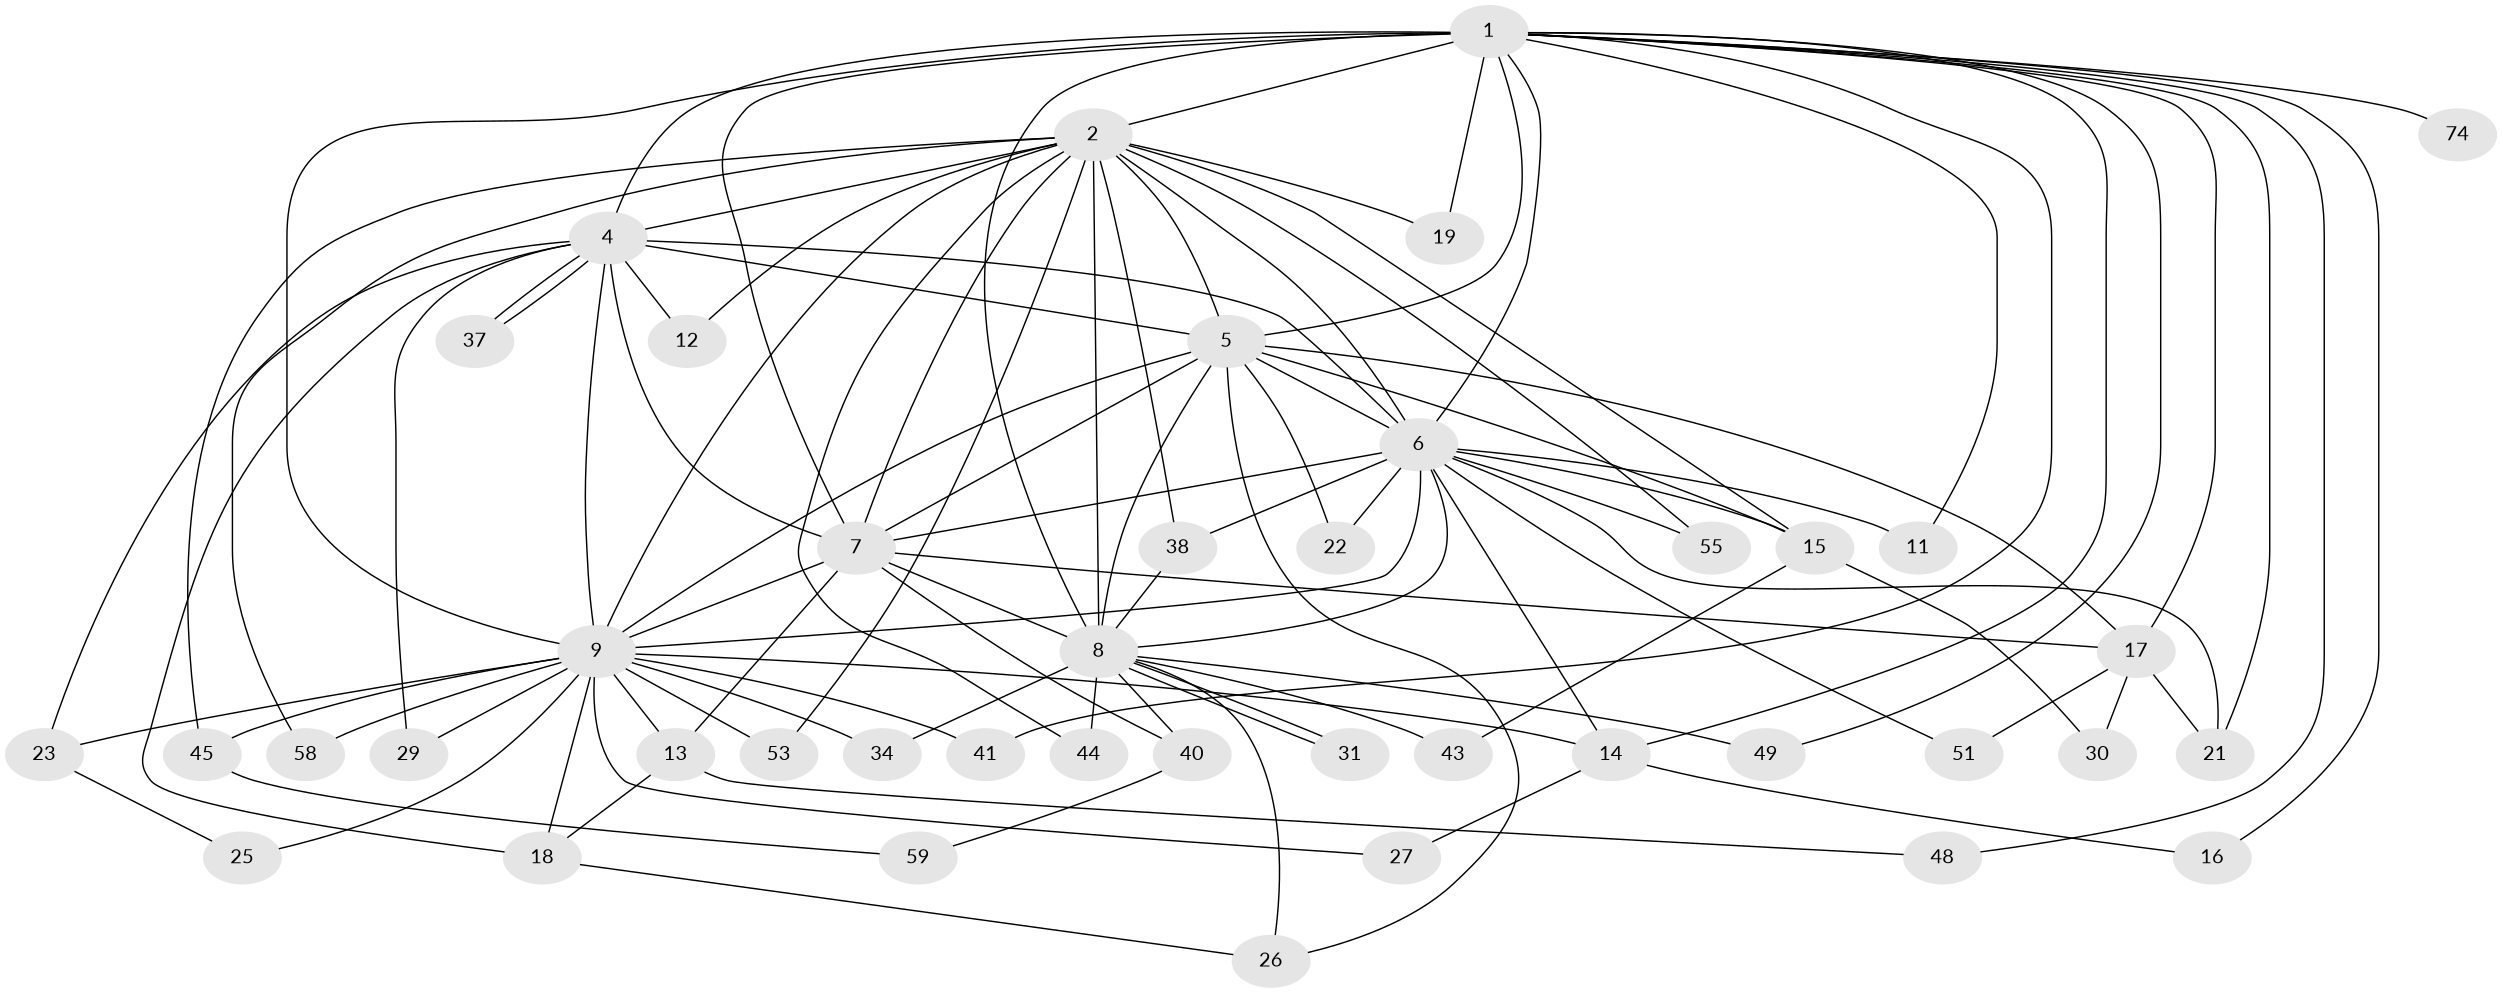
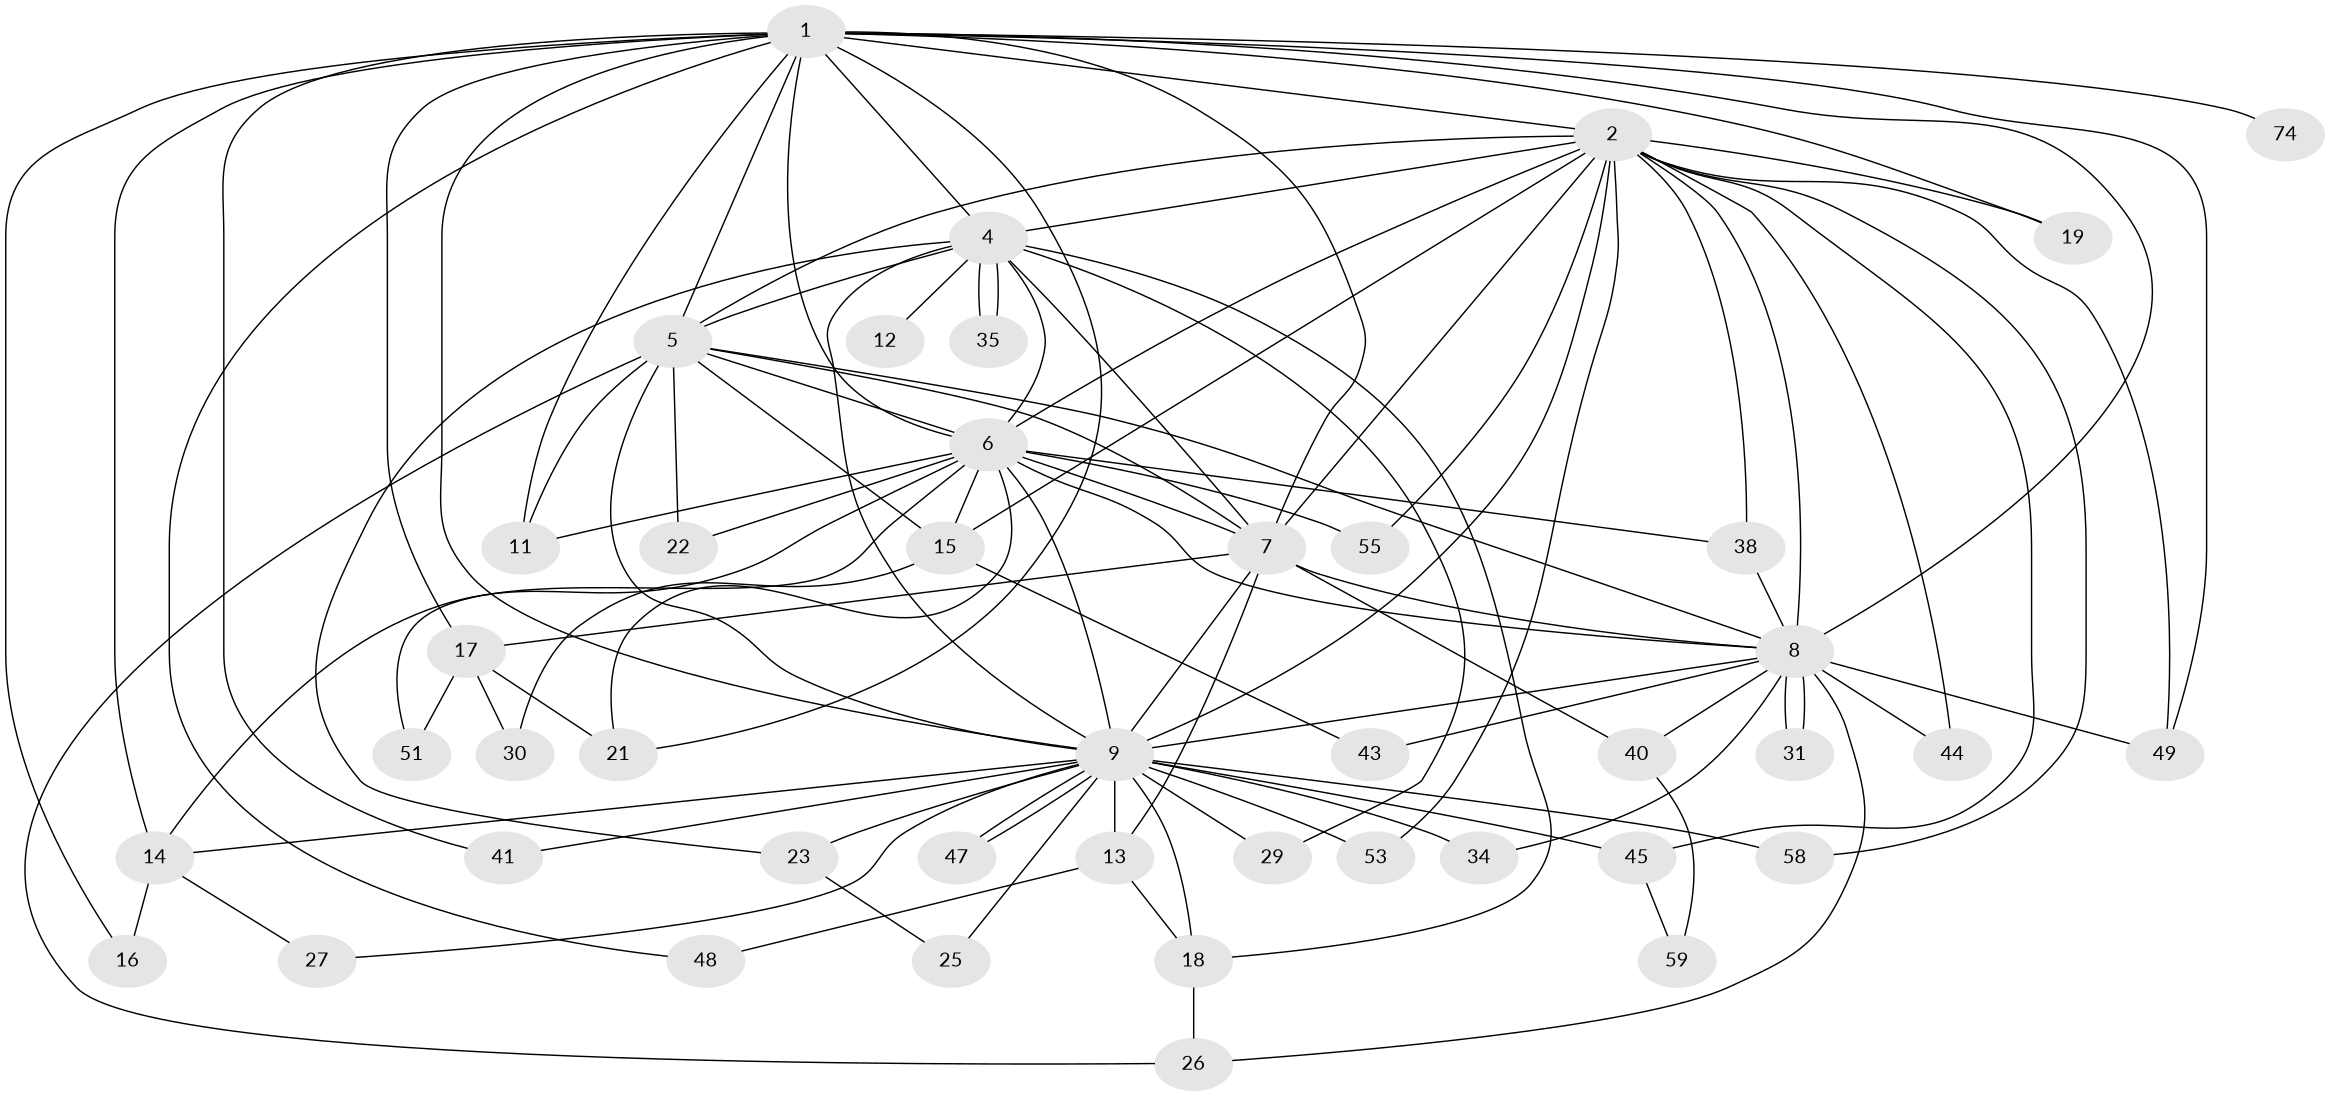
edge "2" -- "12": now "2" -- "49"
node "37": label "37" -> "35"
edge "5" -- "17": now "5" -- "11"
edge "8" -- "9": added
node "47": added
